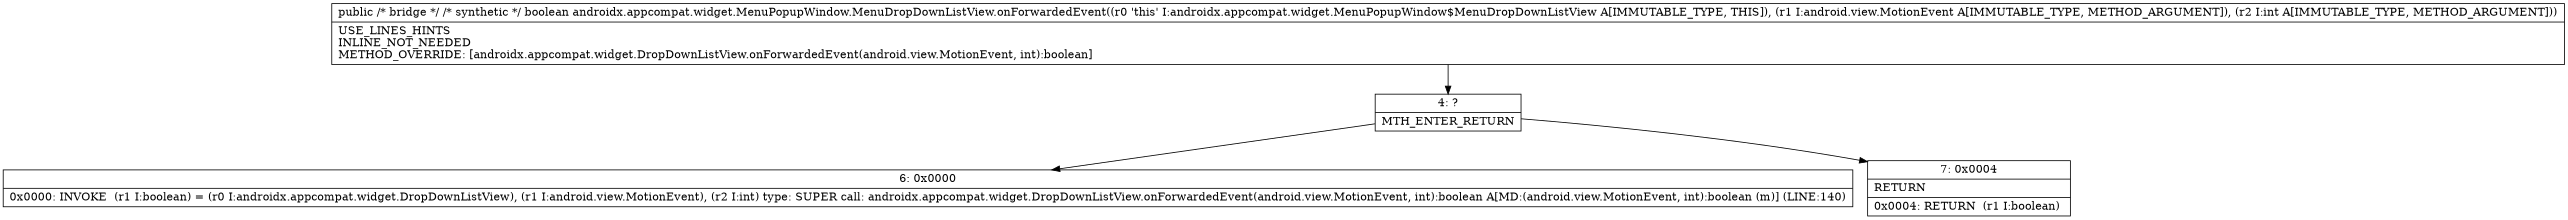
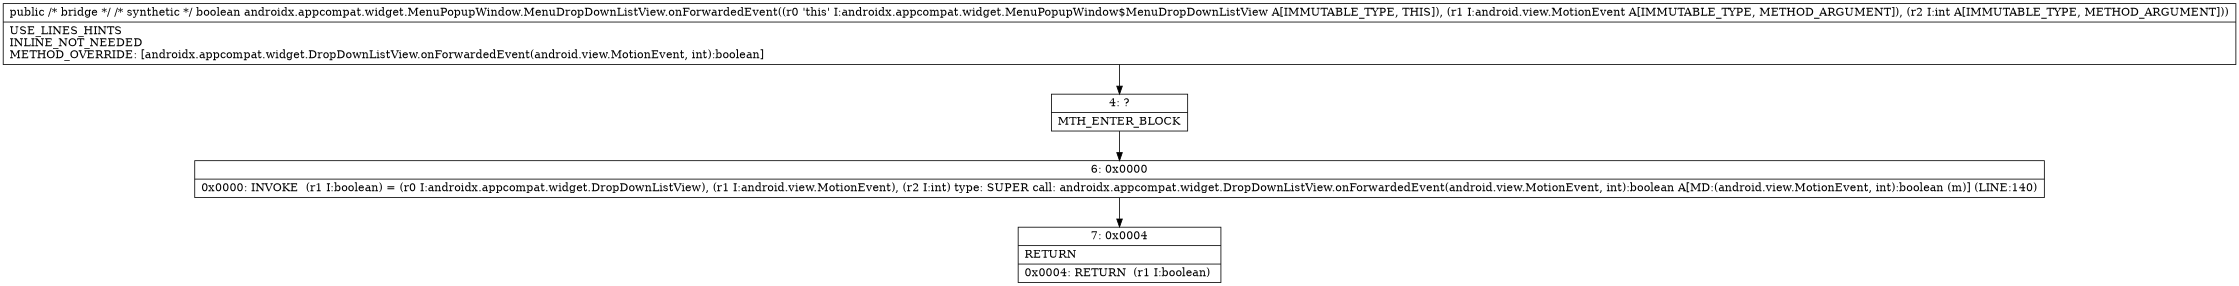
node "4: ?": text "MTH_ENTER_RETURN" -> "MTH_ENTER_BLOCK"
edge "4: ?" -> "7: 0x0004": now "6: 0x0000" -> "7: 0x0004"
